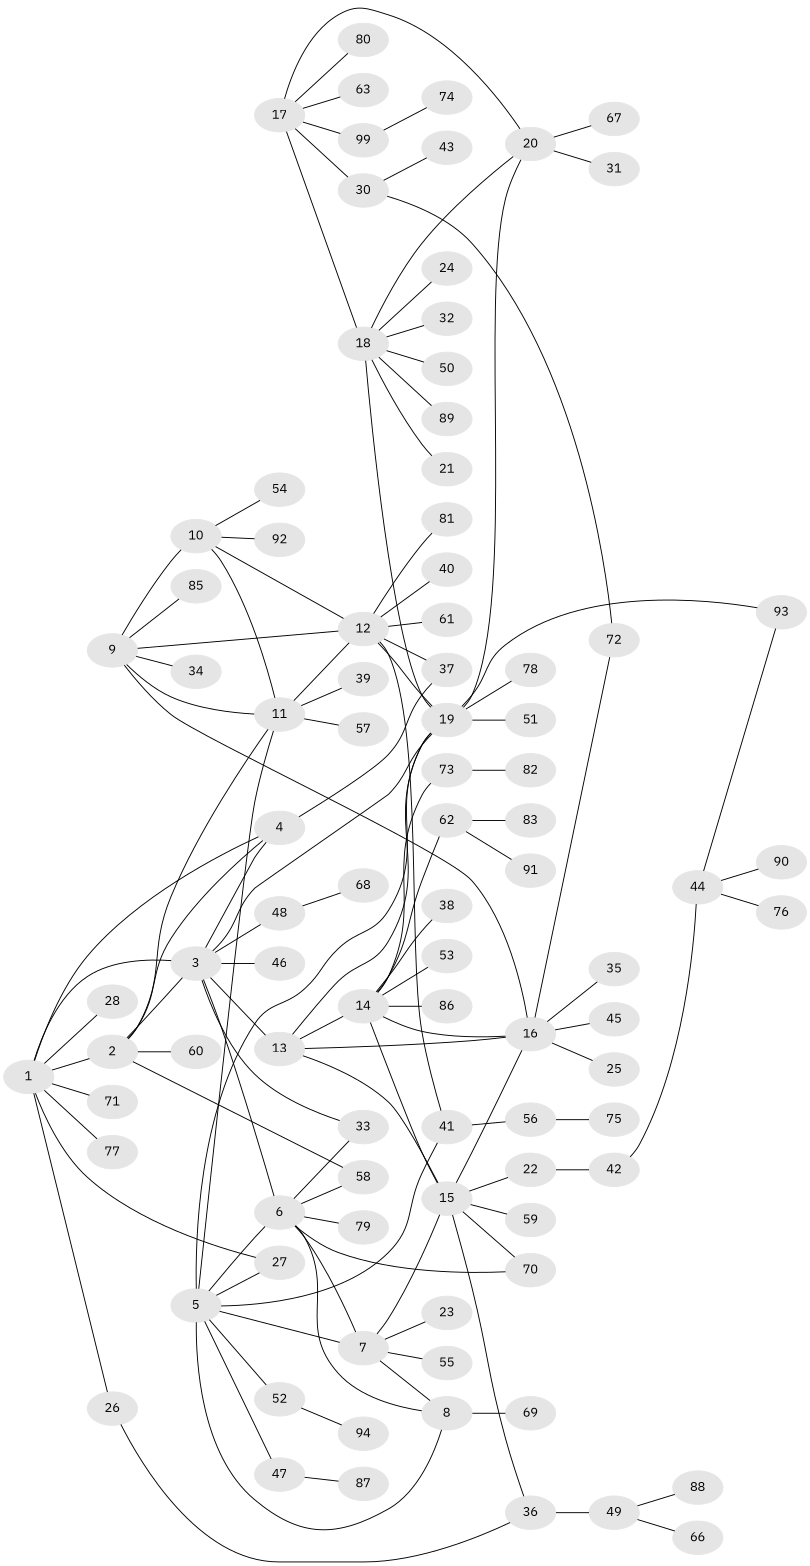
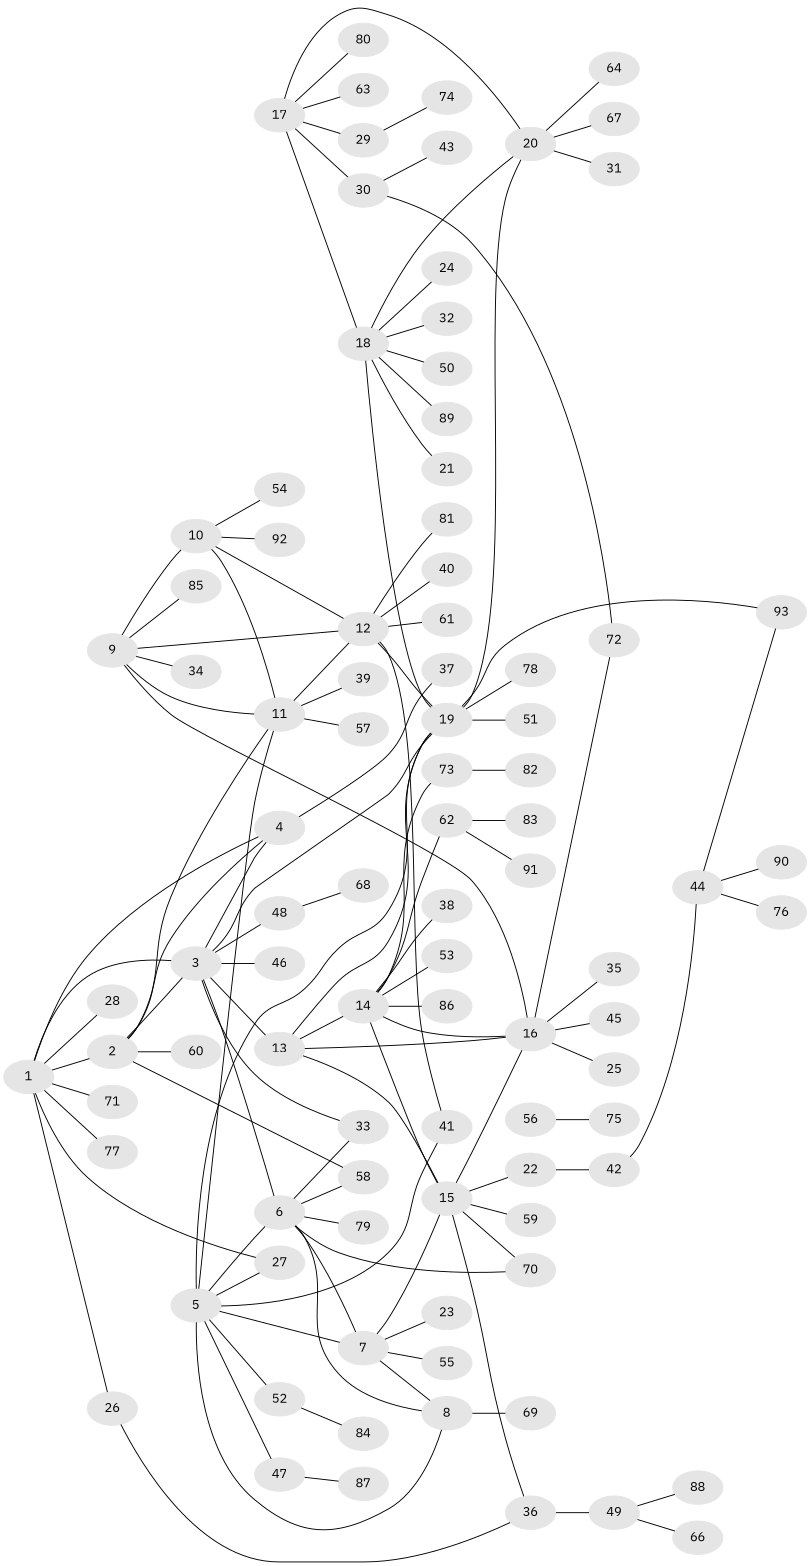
node "64": added
node "99": label "99" -> "29"
edge "12" -- "37": removed
edge "56" -- "41": removed
node "94": label "94" -> "84"
